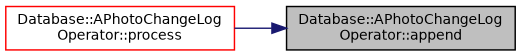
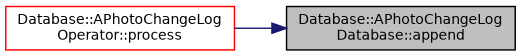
node "Database::APhotoChangeLog Operator::append": label "Database::APhotoChangeLog Operator::append" -> "Database::APhotoChangeLog Database::append"
